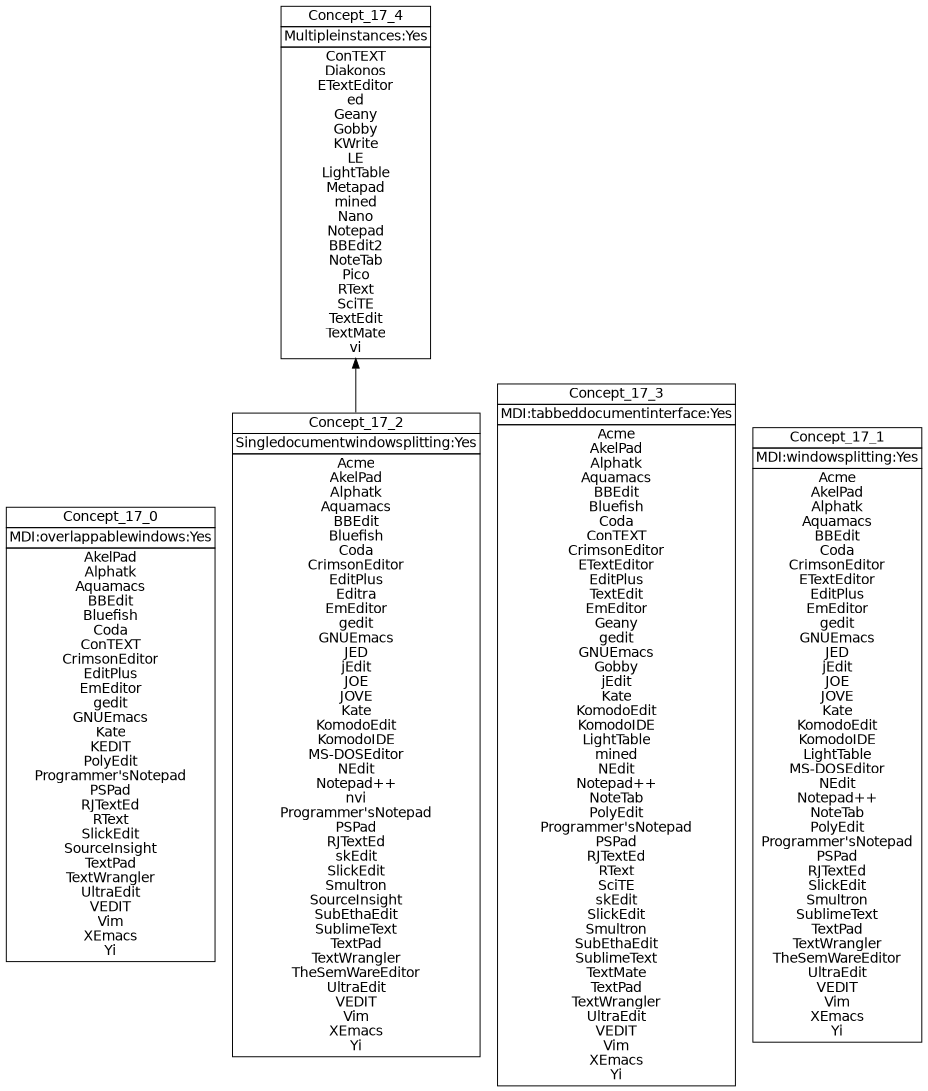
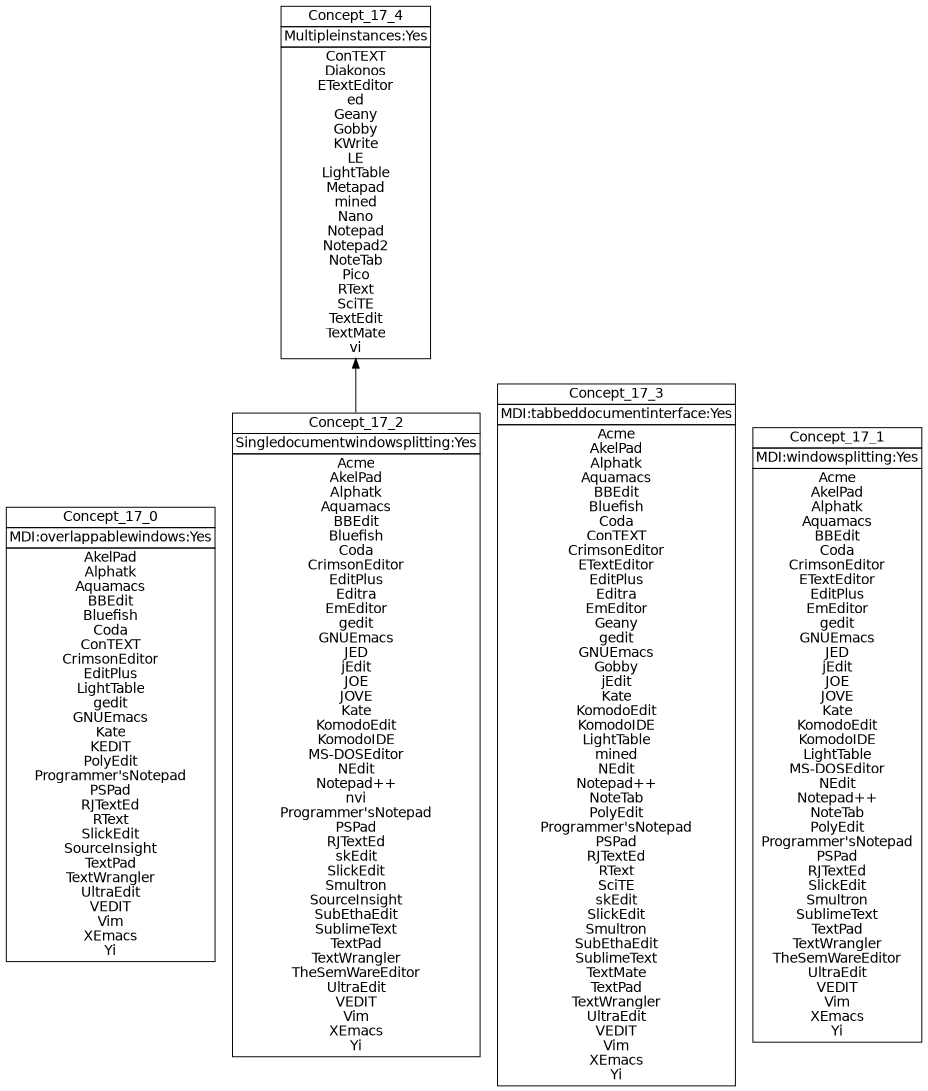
node "Concept_17_4": text "BBEdit2" -> "Notepad2"
node "Concept_17_3": text "TextEdit" -> "Editra"
node "Concept_17_0": text "EmEditor" -> "LightTable"
